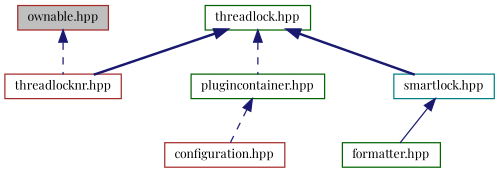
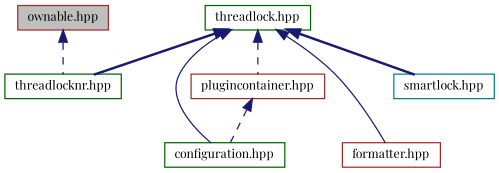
node "threadlocknr.hpp": color brown -> darkgreen
edge "configuration.hpp" -> "threadlock.hpp": added
node "plugincontainer.hpp": color darkgreen -> brown
edge "formatter.hpp" -> "smartlock.hpp": now "formatter.hpp" -> "threadlock.hpp"
node "configuration.hpp": color brown -> darkgreen
node "formatter.hpp": color darkgreen -> brown
